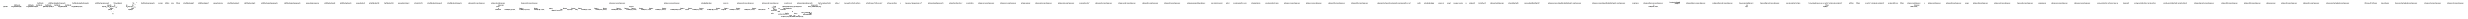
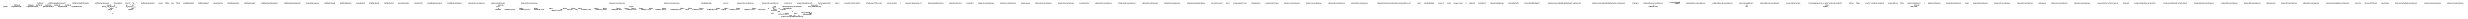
node "var whitelist = new Type[] { }": added
node "this.bootstrapper = bootstrapper": added
